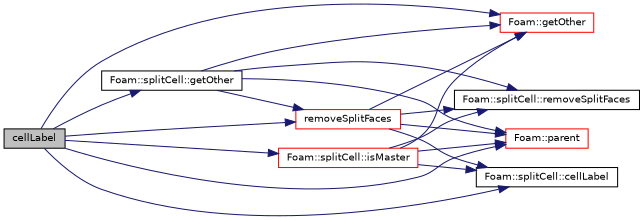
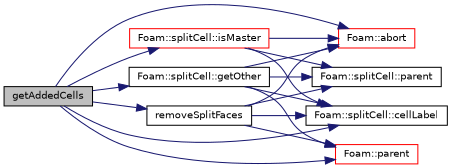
node "Foam::getOther": label "Foam::getOther" -> "Foam::abort"
edge "Foam::splitCell::getOther" -> "removeSplitFaces": now "Foam::splitCell::getOther" -> "Foam::splitCell::cellLabel"
node "Foam::splitCell::removeSplitFaces": label "Foam::splitCell::removeSplitFaces" -> "Foam::splitCell::parent"
node "removeSplitFaces": color red -> black
node "cellLabel": label "cellLabel" -> "getAddedCells"
edge "Foam::splitCell::isMaster" -> "Foam::parent": removed
